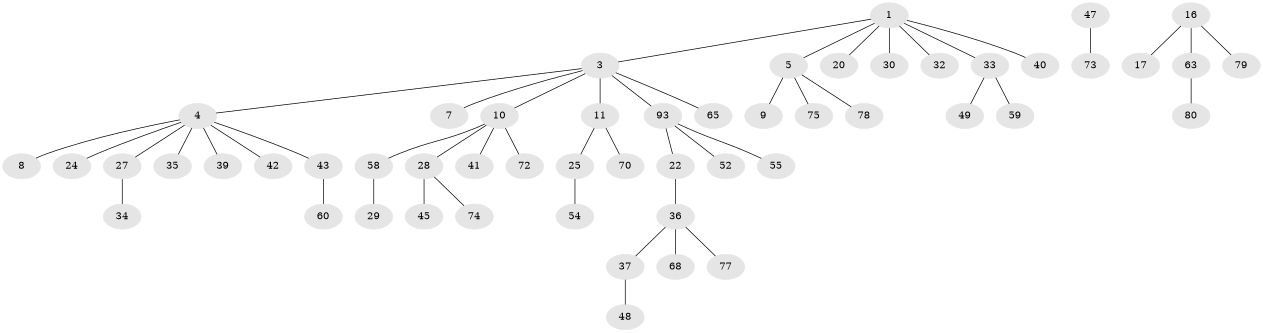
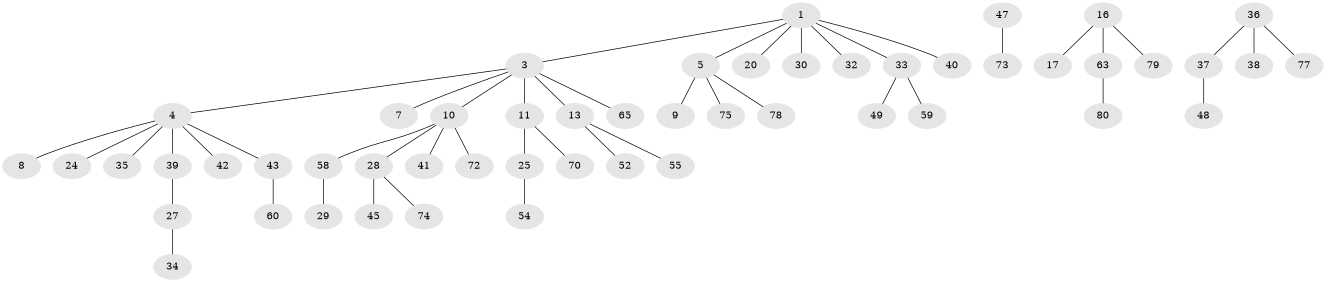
node "93": label "93" -> "13"
edge "4" -- "27": now "39" -- "27"
node "22": removed
node "68": label "68" -> "38"
